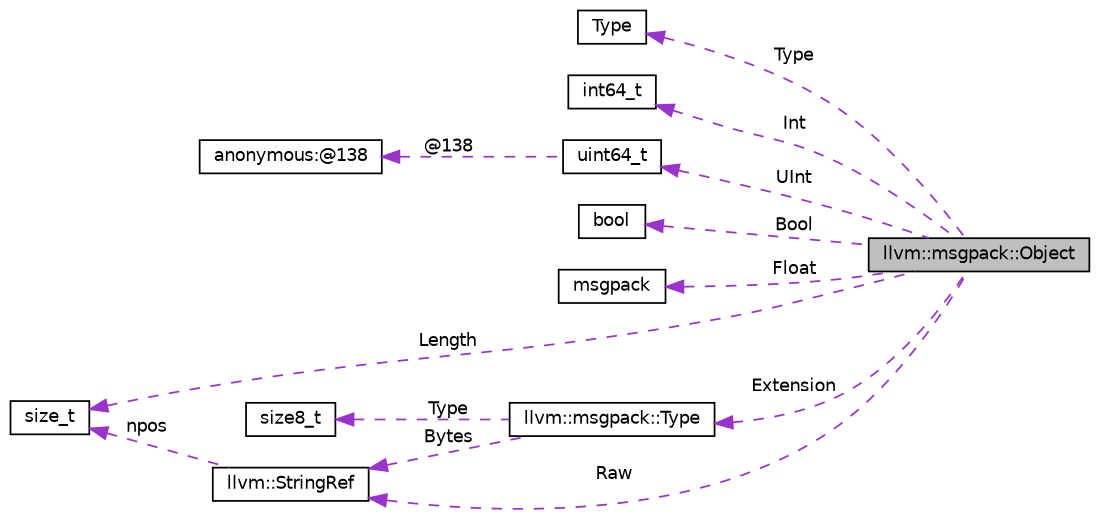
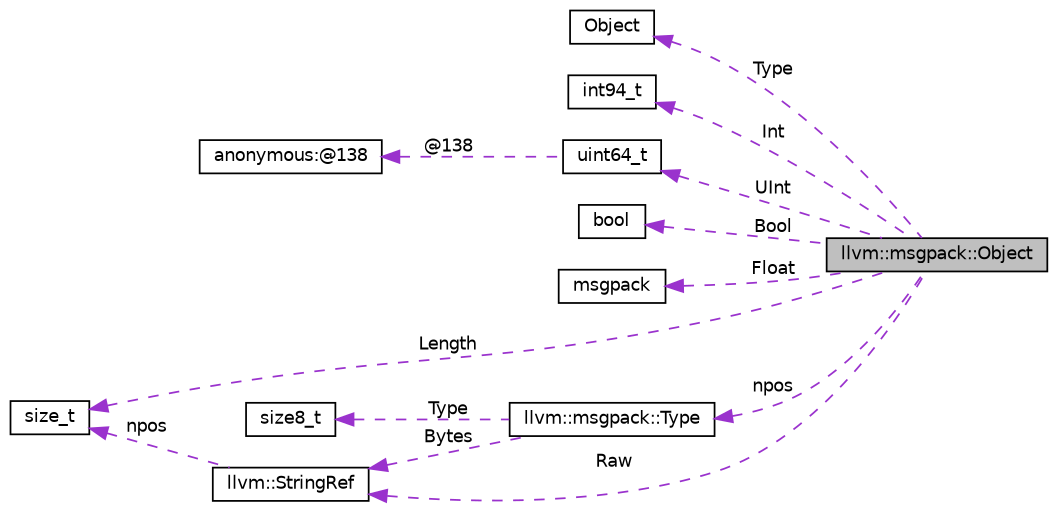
node "Type": label "Type" -> "Object"
node "int64_t": label "int64_t" -> "int94_t"
edge "llvm::msgpack::Object" -> "llvm::msgpack::Type": label " Extension" -> " npos"
